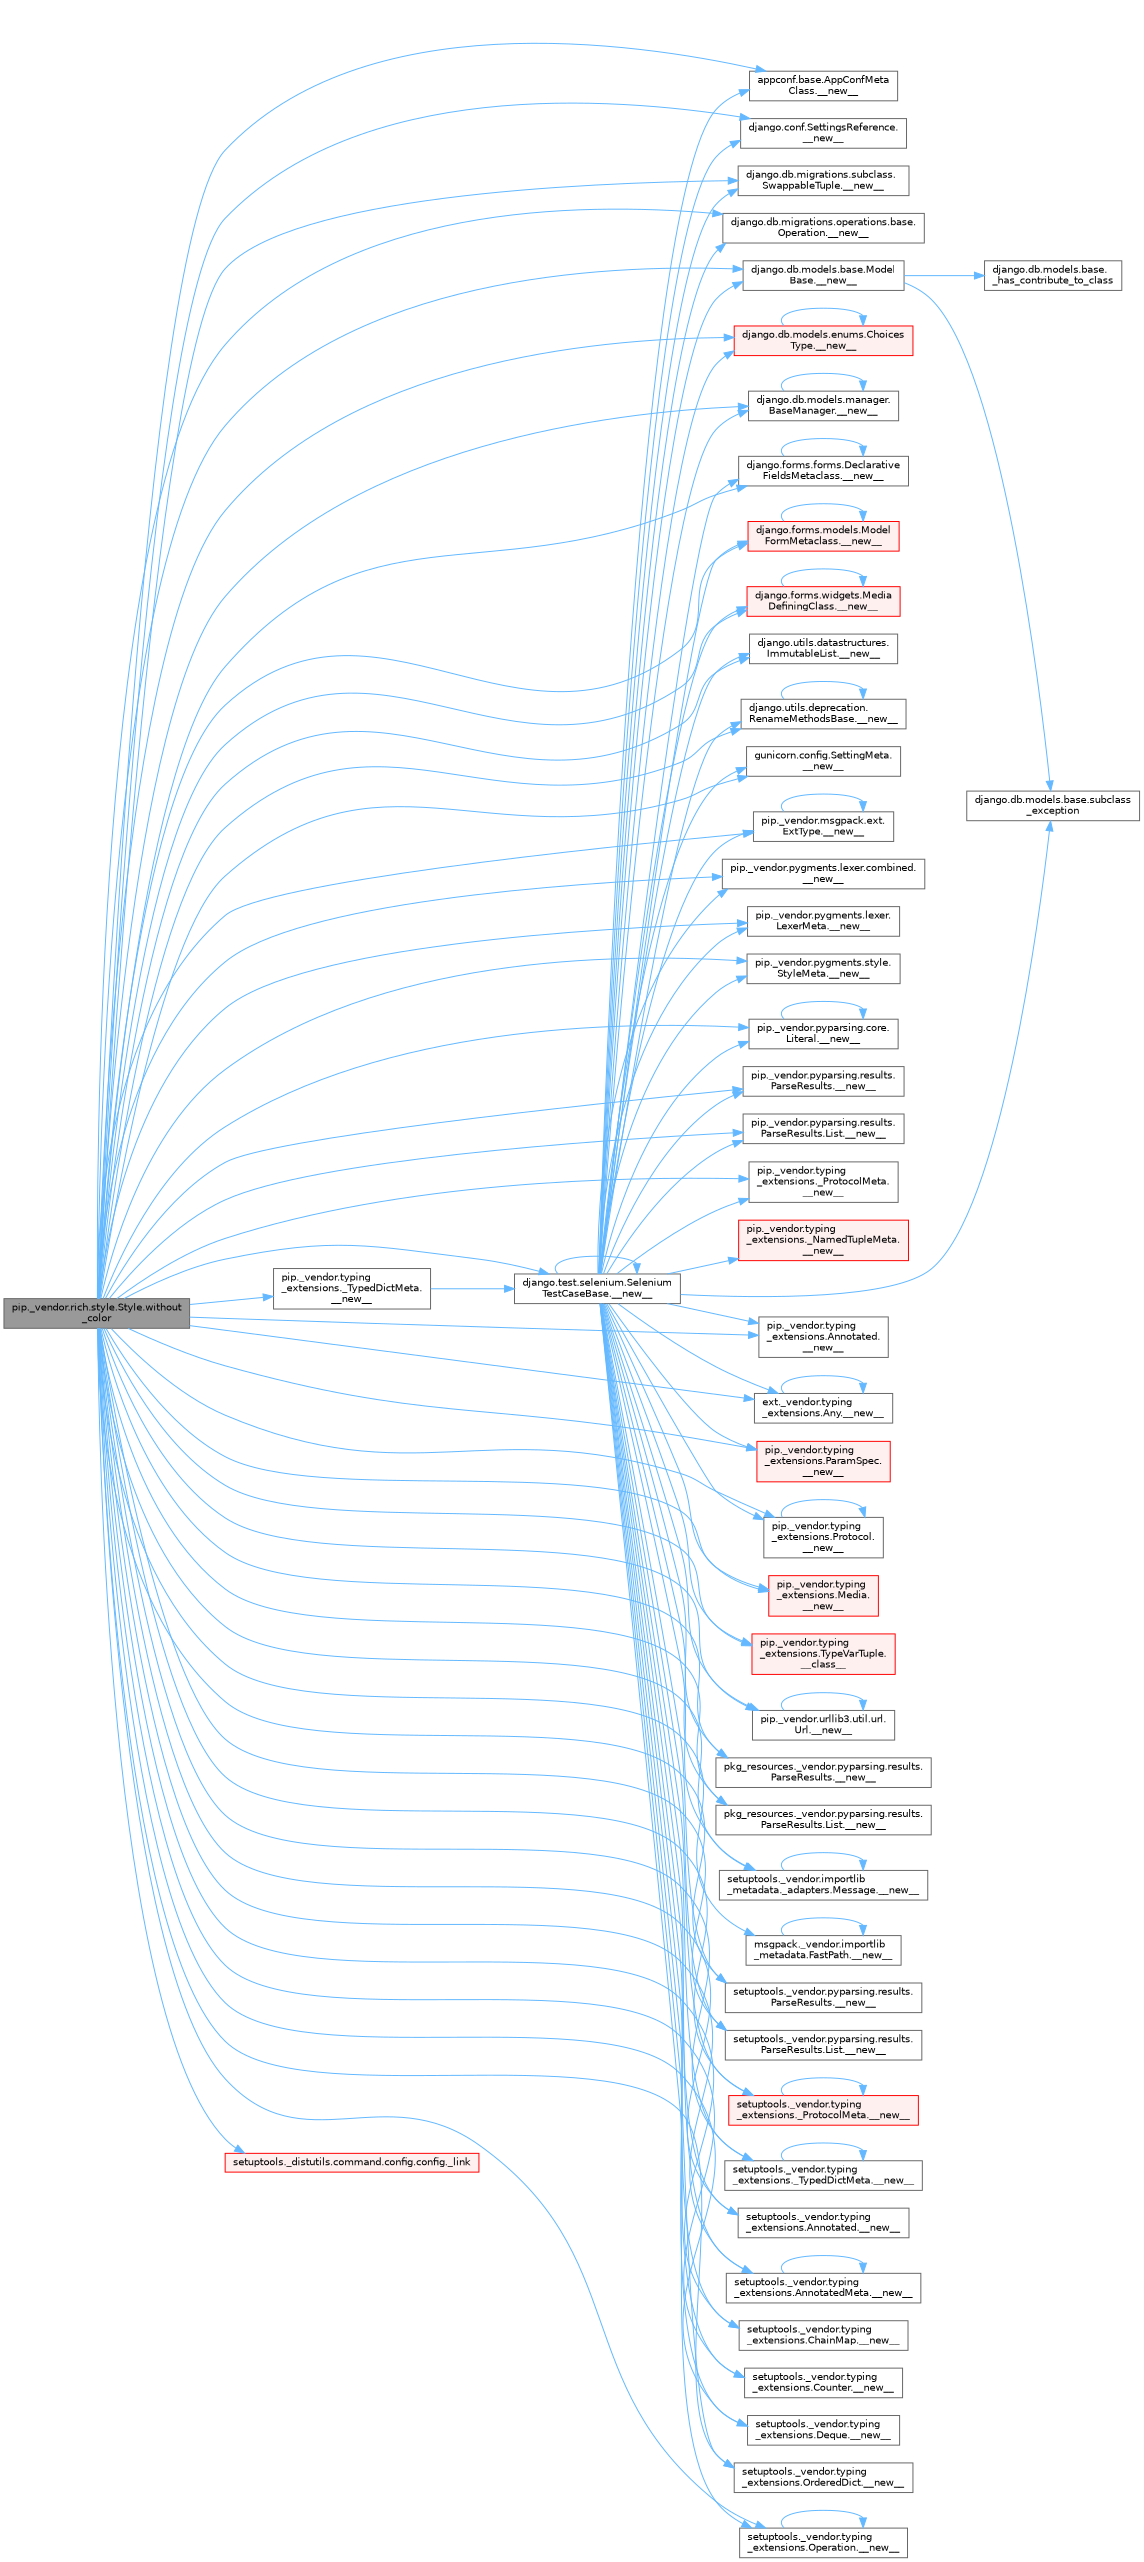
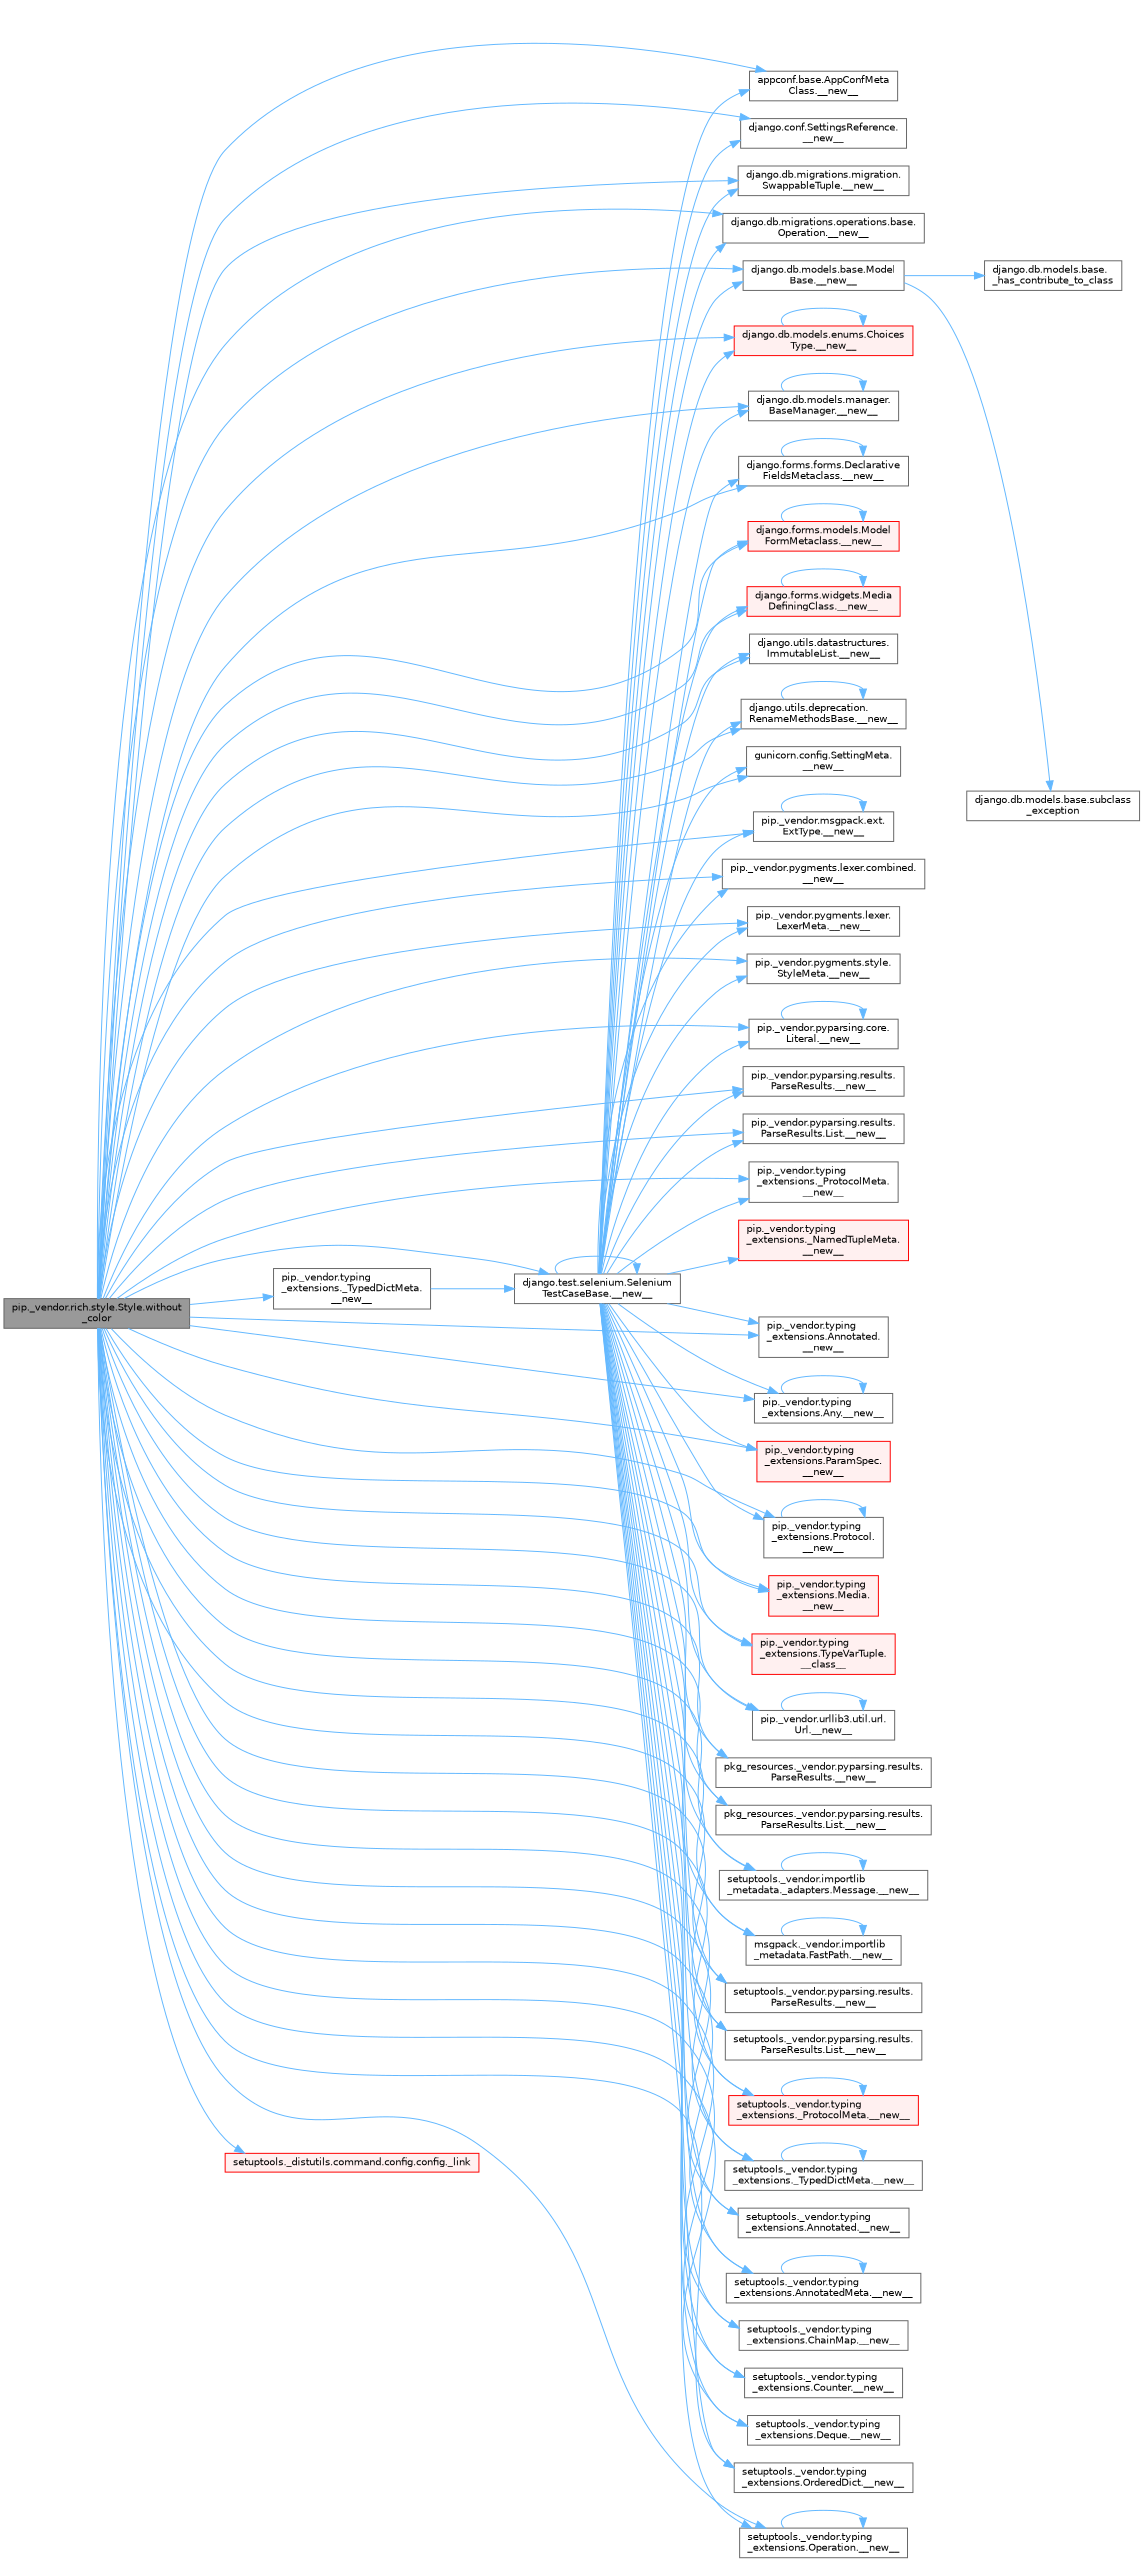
node "django.db.migrations.subclass. SwappableTuple.__new__": label "django.db.migrations.subclass. SwappableTuple.__new__" -> "django.db.migrations.migration. SwappableTuple.__new__"
edge "django.test.selenium.Selenium TestCaseBase.__new__" -> "django.db.models.base.subclass _exception": now "django.test.selenium.Selenium TestCaseBase.__new__" -> "msgpack._vendor.importlib _metadata.FastPath.__new__"
node "ext._vendor.typing _extensions.Any.__new__": label "ext._vendor.typing _extensions.Any.__new__" -> "pip._vendor.typing _extensions.Any.__new__"
